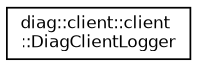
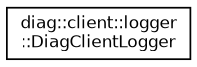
node "diag::client::client ::DiagClientLogger": label "diag::client::client ::DiagClientLogger" -> "diag::client::logger ::DiagClientLogger"
